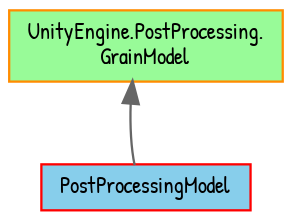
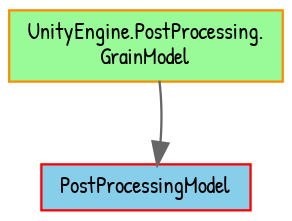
edge "PostProcessingModel" -> "UnityEngine.PostProcessing. GrainModel": reversed
